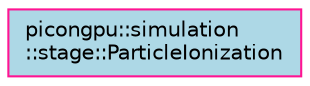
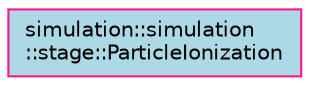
node "picongpu::simulation ::stage::ParticleIonization": label "picongpu::simulation ::stage::ParticleIonization" -> "simulation::simulation ::stage::ParticleIonization"
